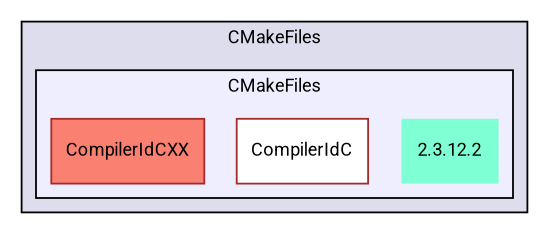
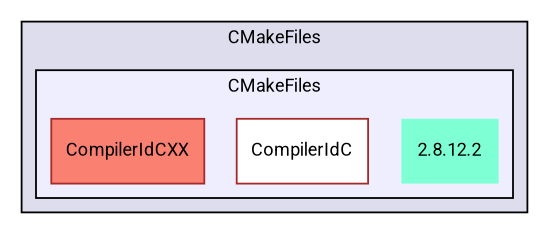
node "2.3.12.2": label "2.3.12.2" -> "2.8.12.2"
